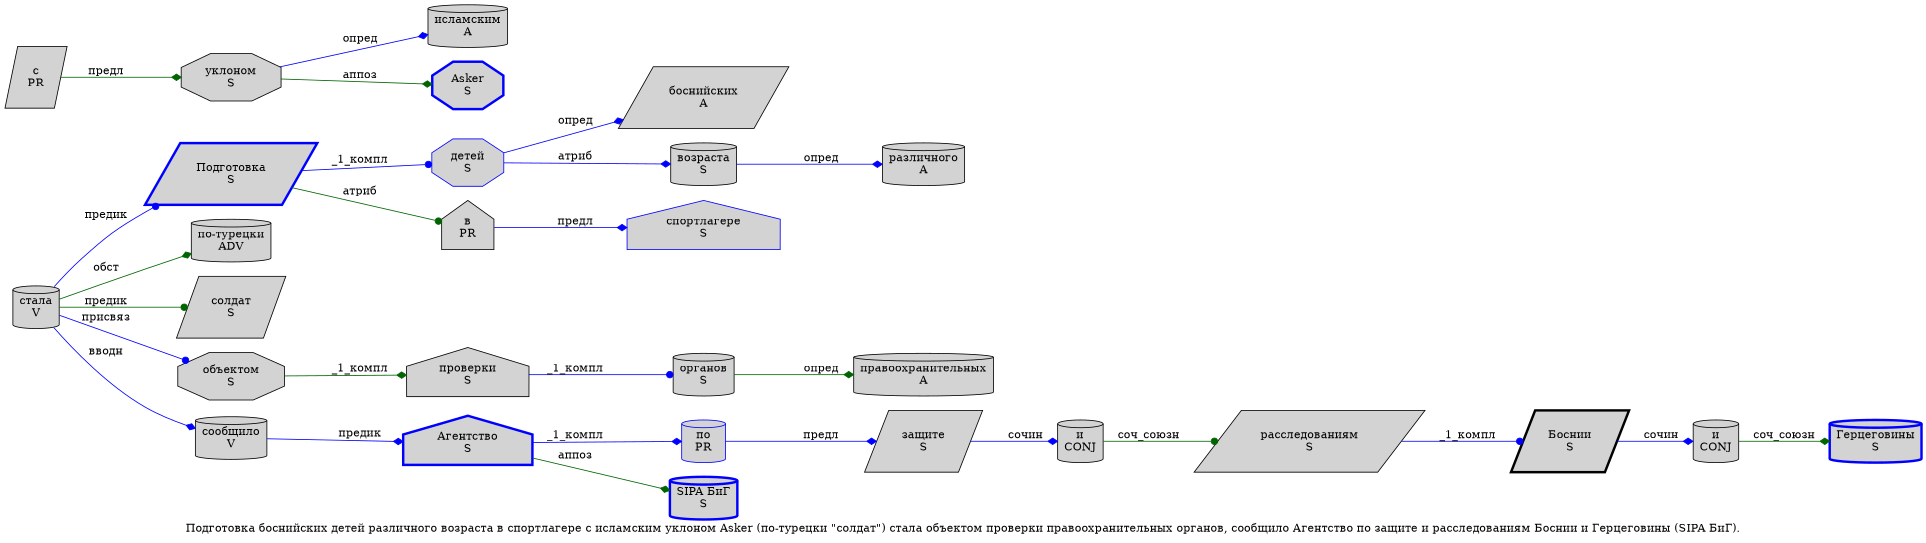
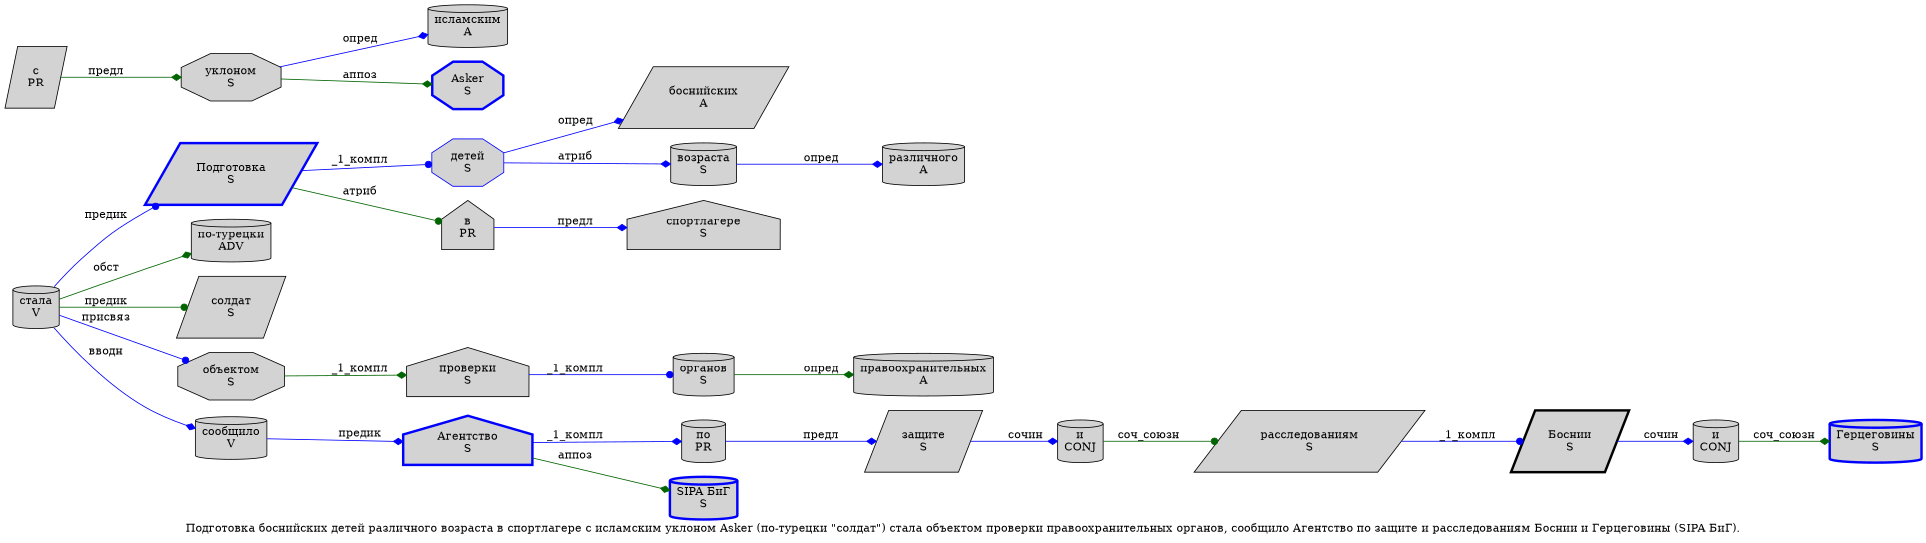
node "спортлагере S": color blue -> black
node "по PR": color blue -> black
